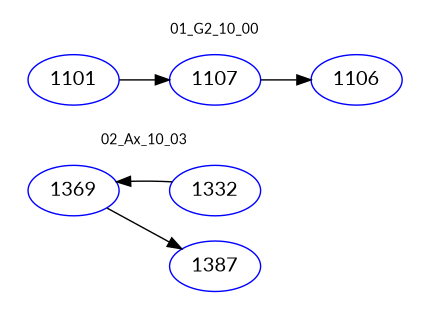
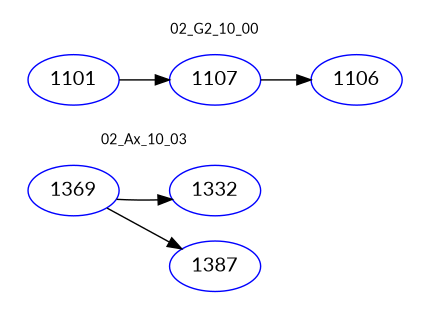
cluster "01_G2_10_00": label "01_G2_10_00" -> "02_G2_10_00"
edge "1332" -> "1369": reversed
